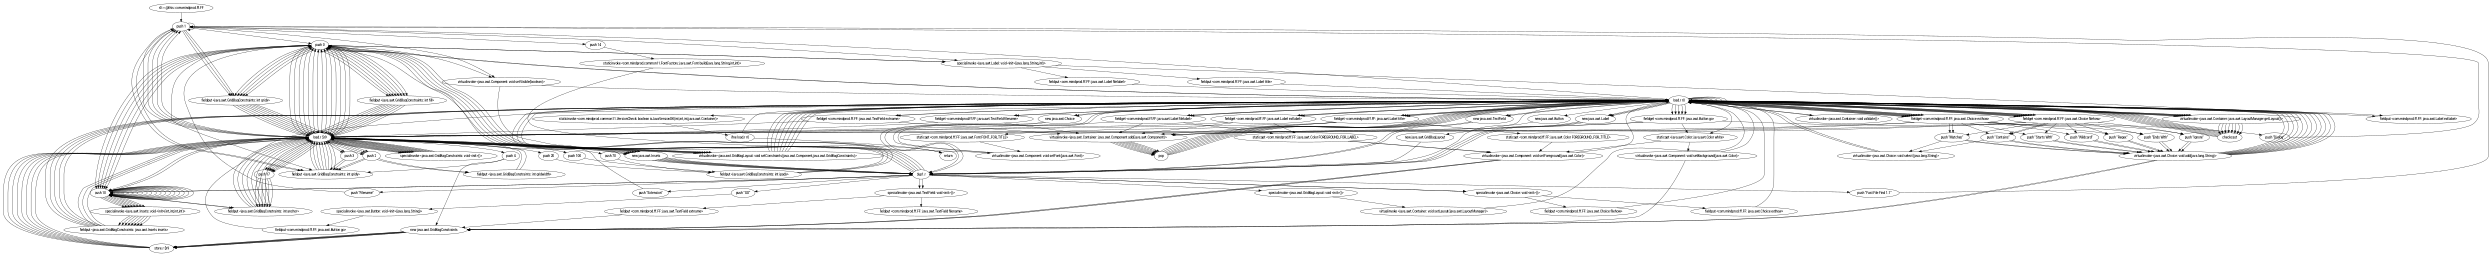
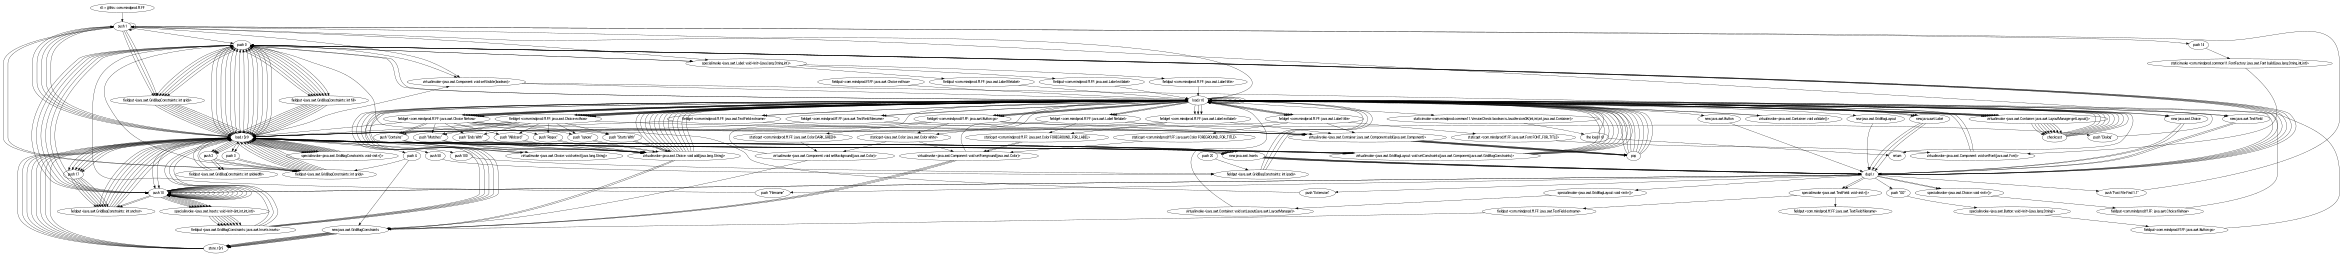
edge "load.r r0" -> "fieldput <com.mindprod.ff.FF: java.awt.Label extlabel>": reversed
node "staticget <com.mindprod.ff.FF: java.awt.Color DARK_GREEN>": added
edge "load.r $r9" -> "push 20": now "load.r $r9" -> "virtualinvoke <java.awt.Component: void setVisible(boolean)>"
node "push 70": label "push 70" -> "push 50"
edge "specialinvoke <java.awt.Choice: void <init>()>" -> "fieldput <com.mindprod.ff.FF: java.awt.Choice exthow>": removed
